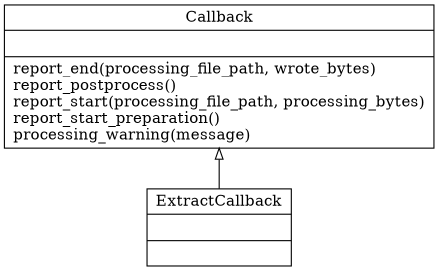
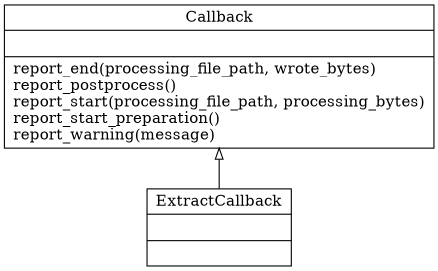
node "Callback": text "processing_warning(message)" -> "report_warning(message)"
